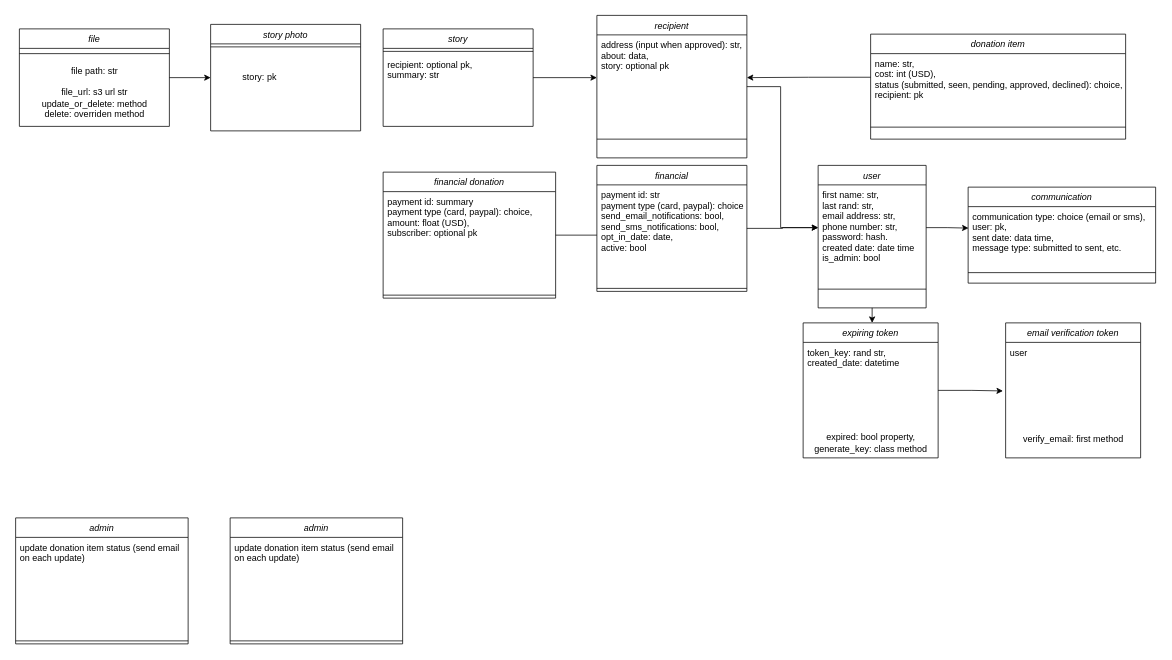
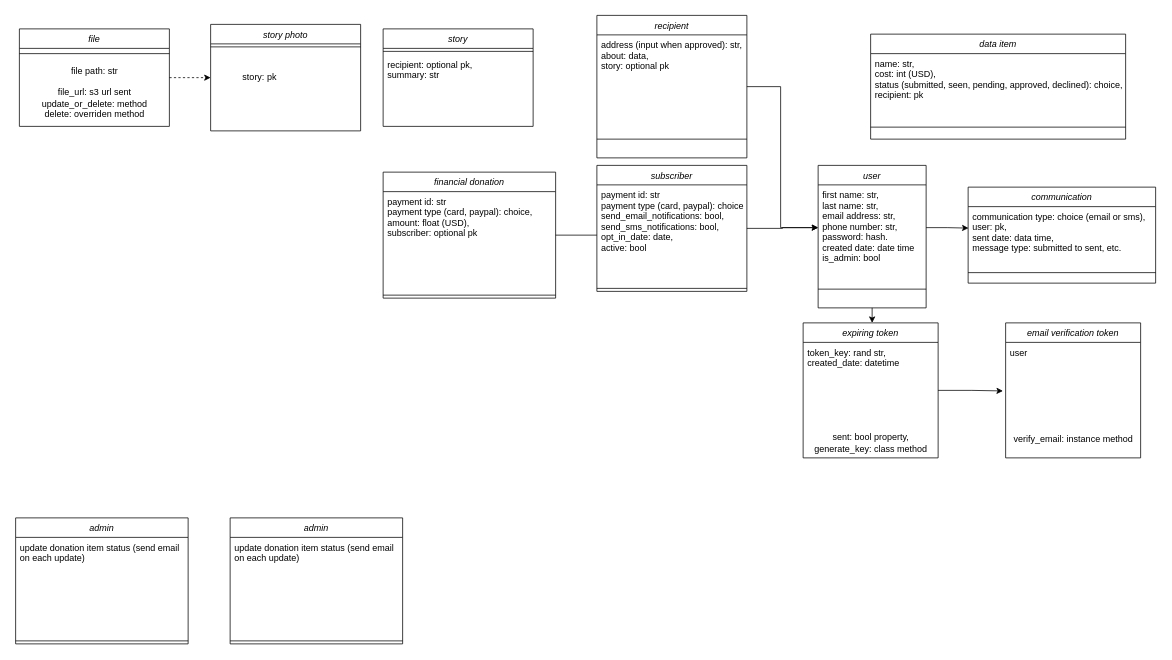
node "donation item": label "donation item" -> "data item"
edge "name: str, cost: int (USD), status (submitted, seen, pending, approved, declined): choice, recipient: pk" -> "address (input when approved): str, about: data, story: optional pk": removed
edge "file" -> "story photo": style solid -> dashed
edge "story" -> "address (input when approved): str, about: data, story: optional pk": removed
node "file path: str file_url: s3 url str update_or_delete: method delete: overriden method": label "file path: str file_url: s3 url str update_or_delete: method delete: overriden method" -> "file path: str file_url: s3 url sent update_or_delete: method delete: overriden method"
node "financial": label "financial" -> "subscriber"
node "first name: str, last rand: str, email address: str, phone number: str, password: hash. created date: date time is_admin: bool": label "first name: str, last rand: str, email address: str, phone number: str, password: hash. created date: date time is_admin: bool" -> "first name: str, last name: str, email address: str, phone number: str, password: hash. created date: date time is_admin: bool"
node "payment id: summary payment type (card, paypal): choice, amount: float (USD), subscriber: optional pk": label "payment id: summary payment type (card, paypal): choice, amount: float (USD), subscriber: optional pk" -> "payment id: str payment type (card, paypal): choice, amount: float (USD), subscriber: optional pk"
node "verify_email: first method": label "verify_email: first method" -> "verify_email: instance method"
node "expired: bool property, generate_key: class method": label "expired: bool property, generate_key: class method" -> "sent: bool property, generate_key: class method"
